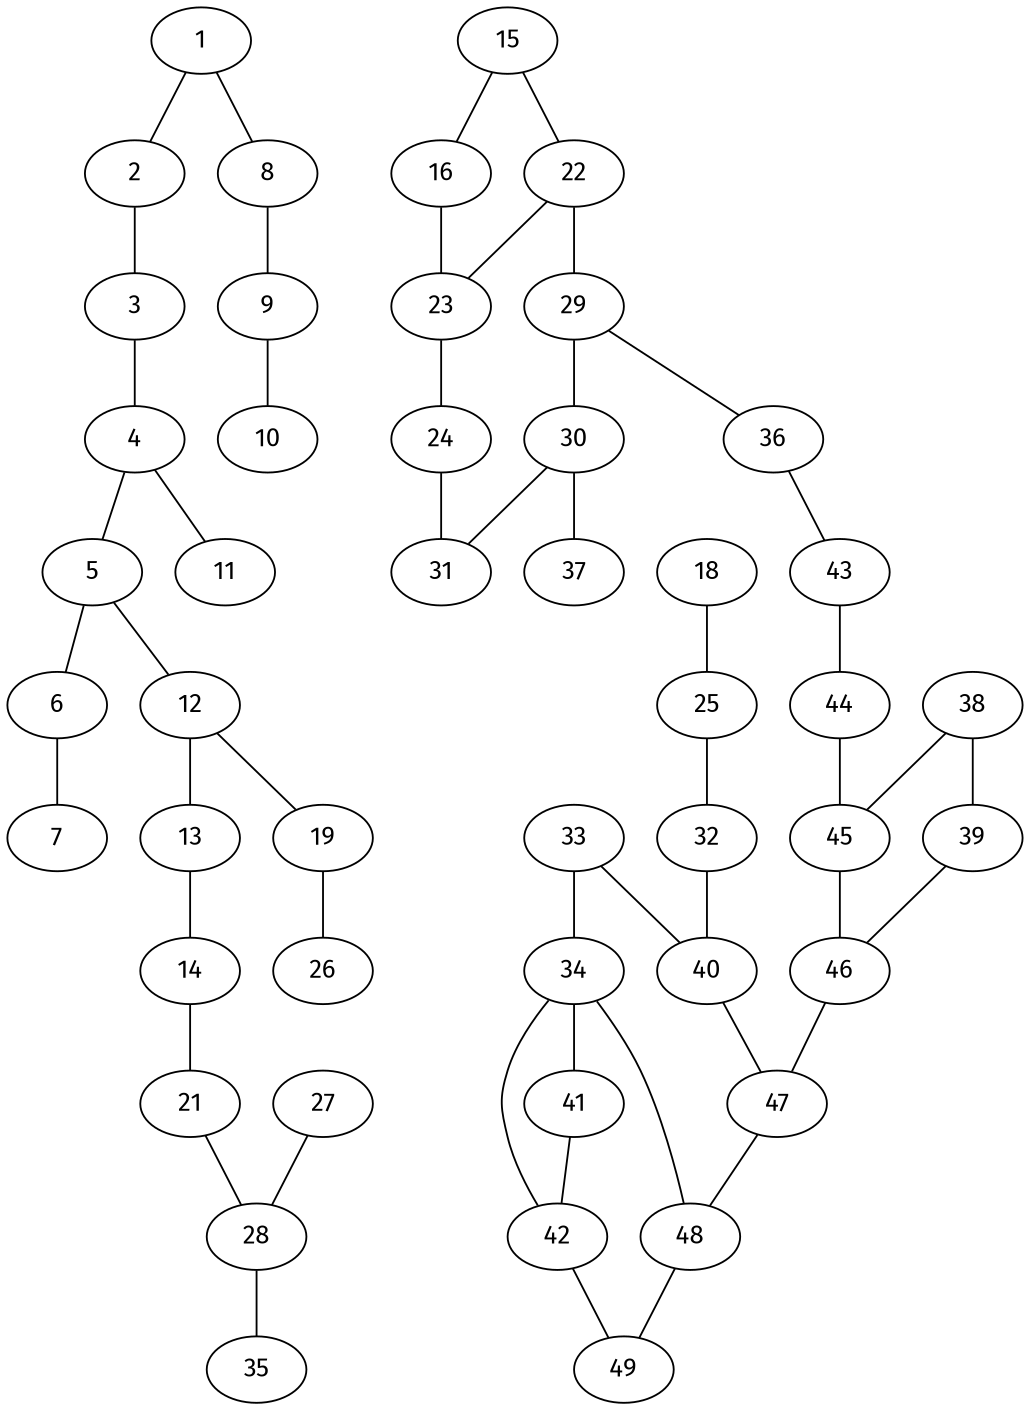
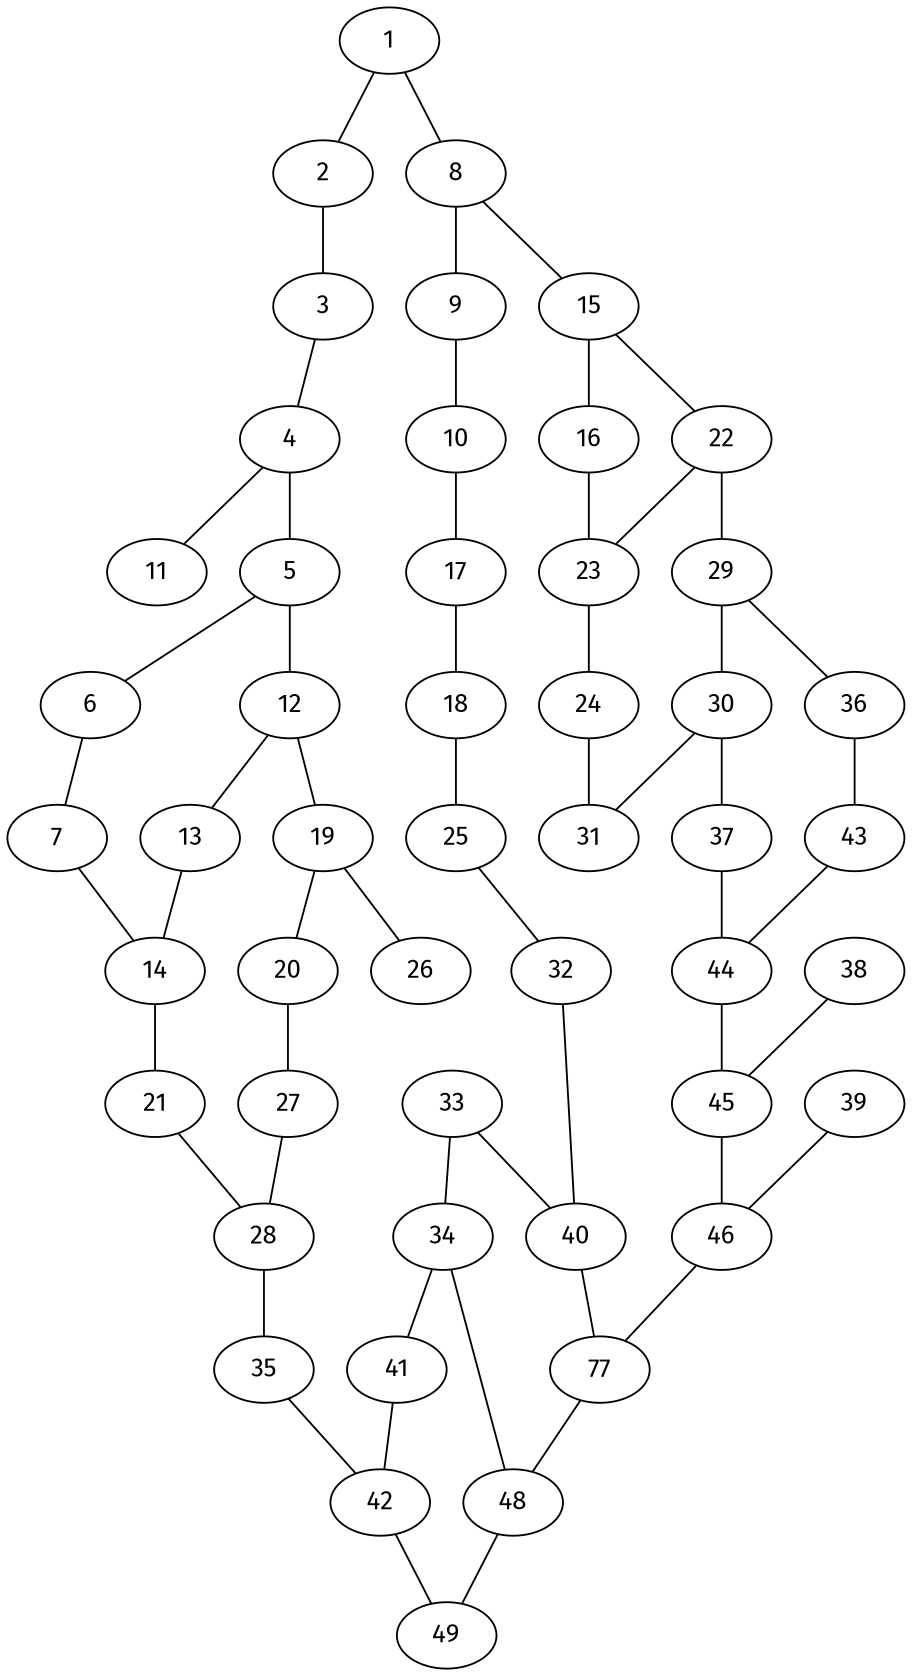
edge "8" -- "15": added
node "17": added
edge "38" -- "39": removed
edge "7" -- "14": added
edge "37" -- "44": added
node "20": added
edge "34" -- "42": now "35" -- "42"
node "47": label "47" -> "77"
